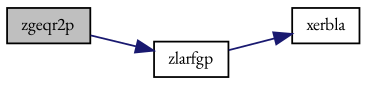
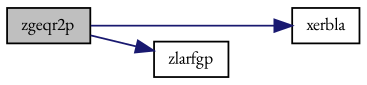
edge "zlarfgp" -> "xerbla": now "zgeqr2p" -> "xerbla"
